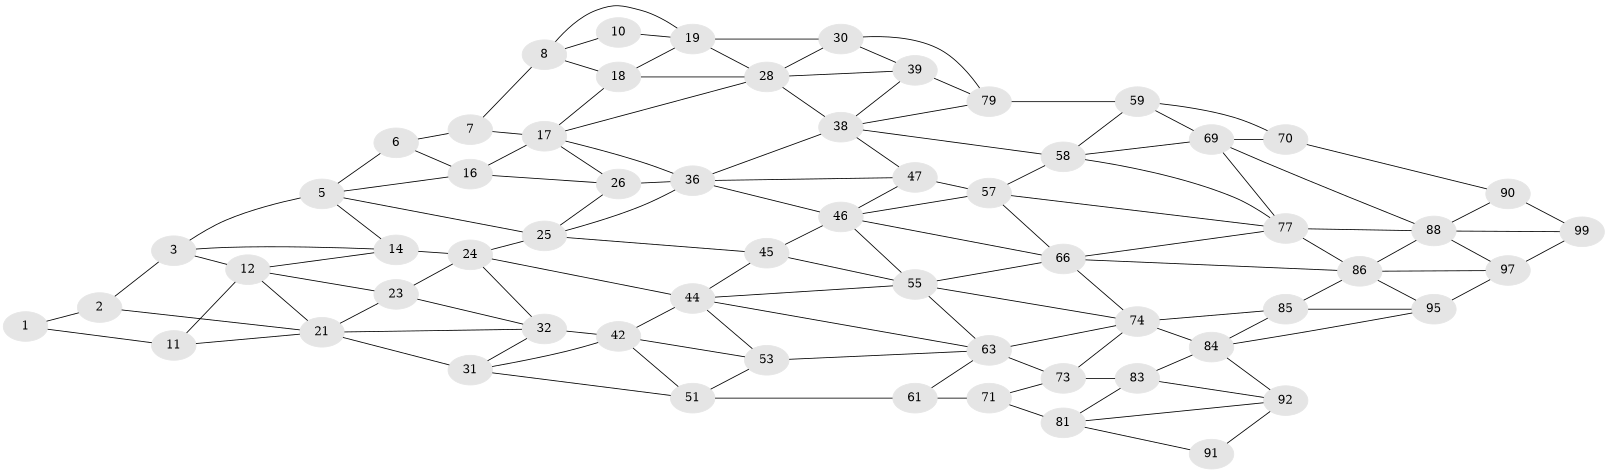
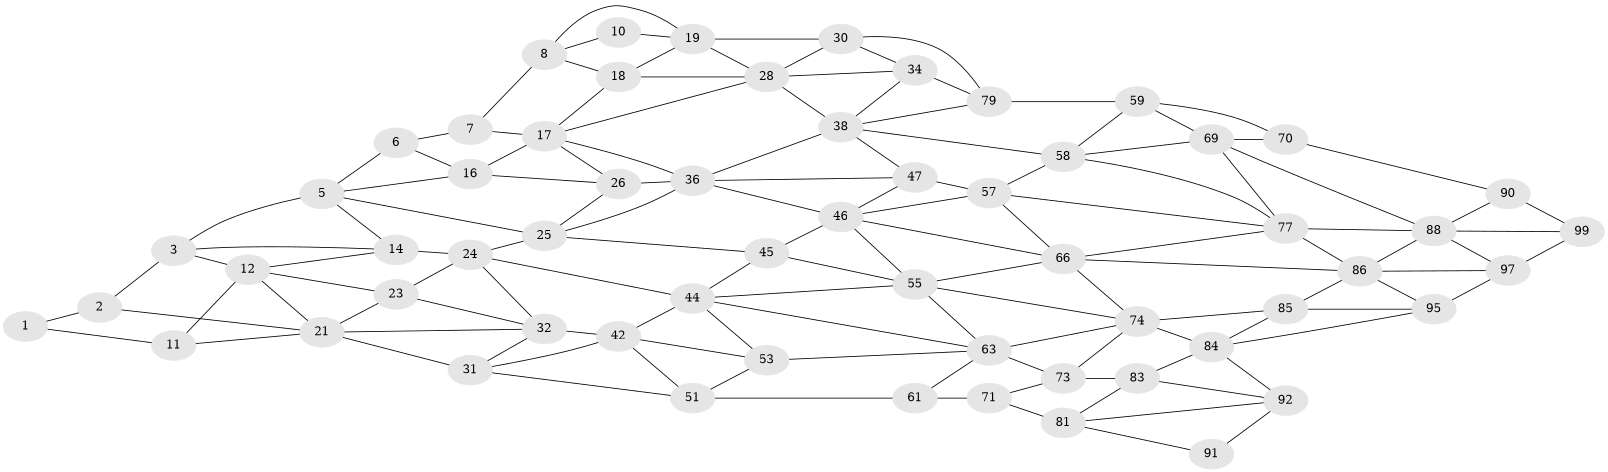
node "39": label "39" -> "34"
